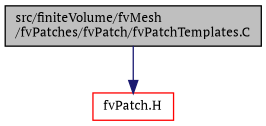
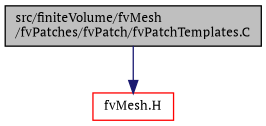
node "fvPatch.H": label "fvPatch.H" -> "fvMesh.H"
